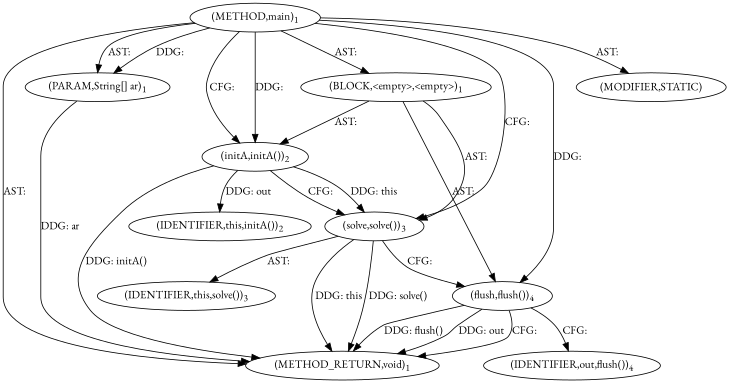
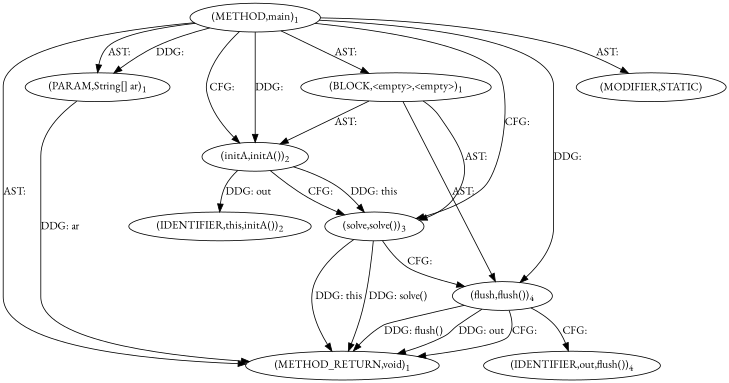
edge "(initA,initA())" -> "(METHOD_RETURN,void)": removed, label "DDG: initA()"
node "(IDENTIFIER,this,solve())": removed
